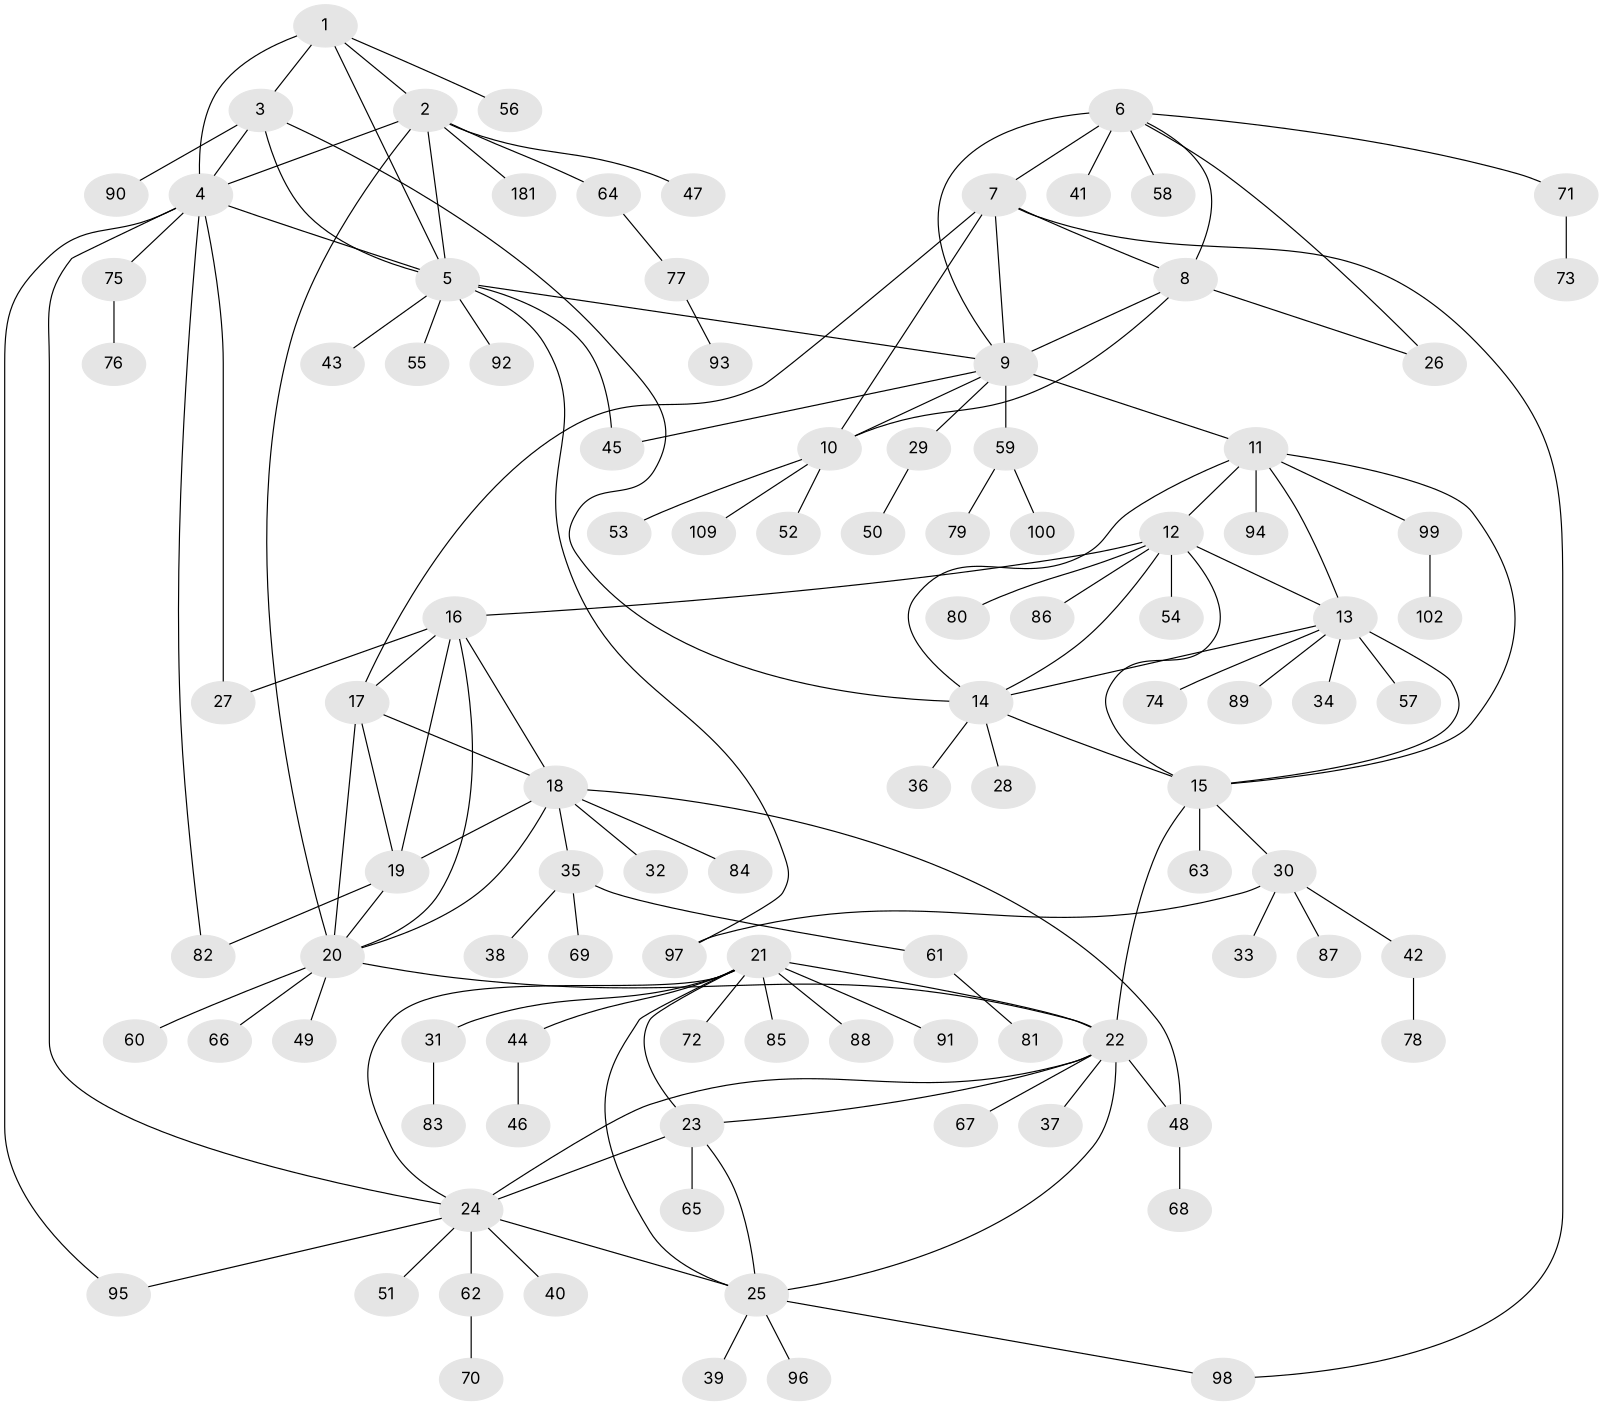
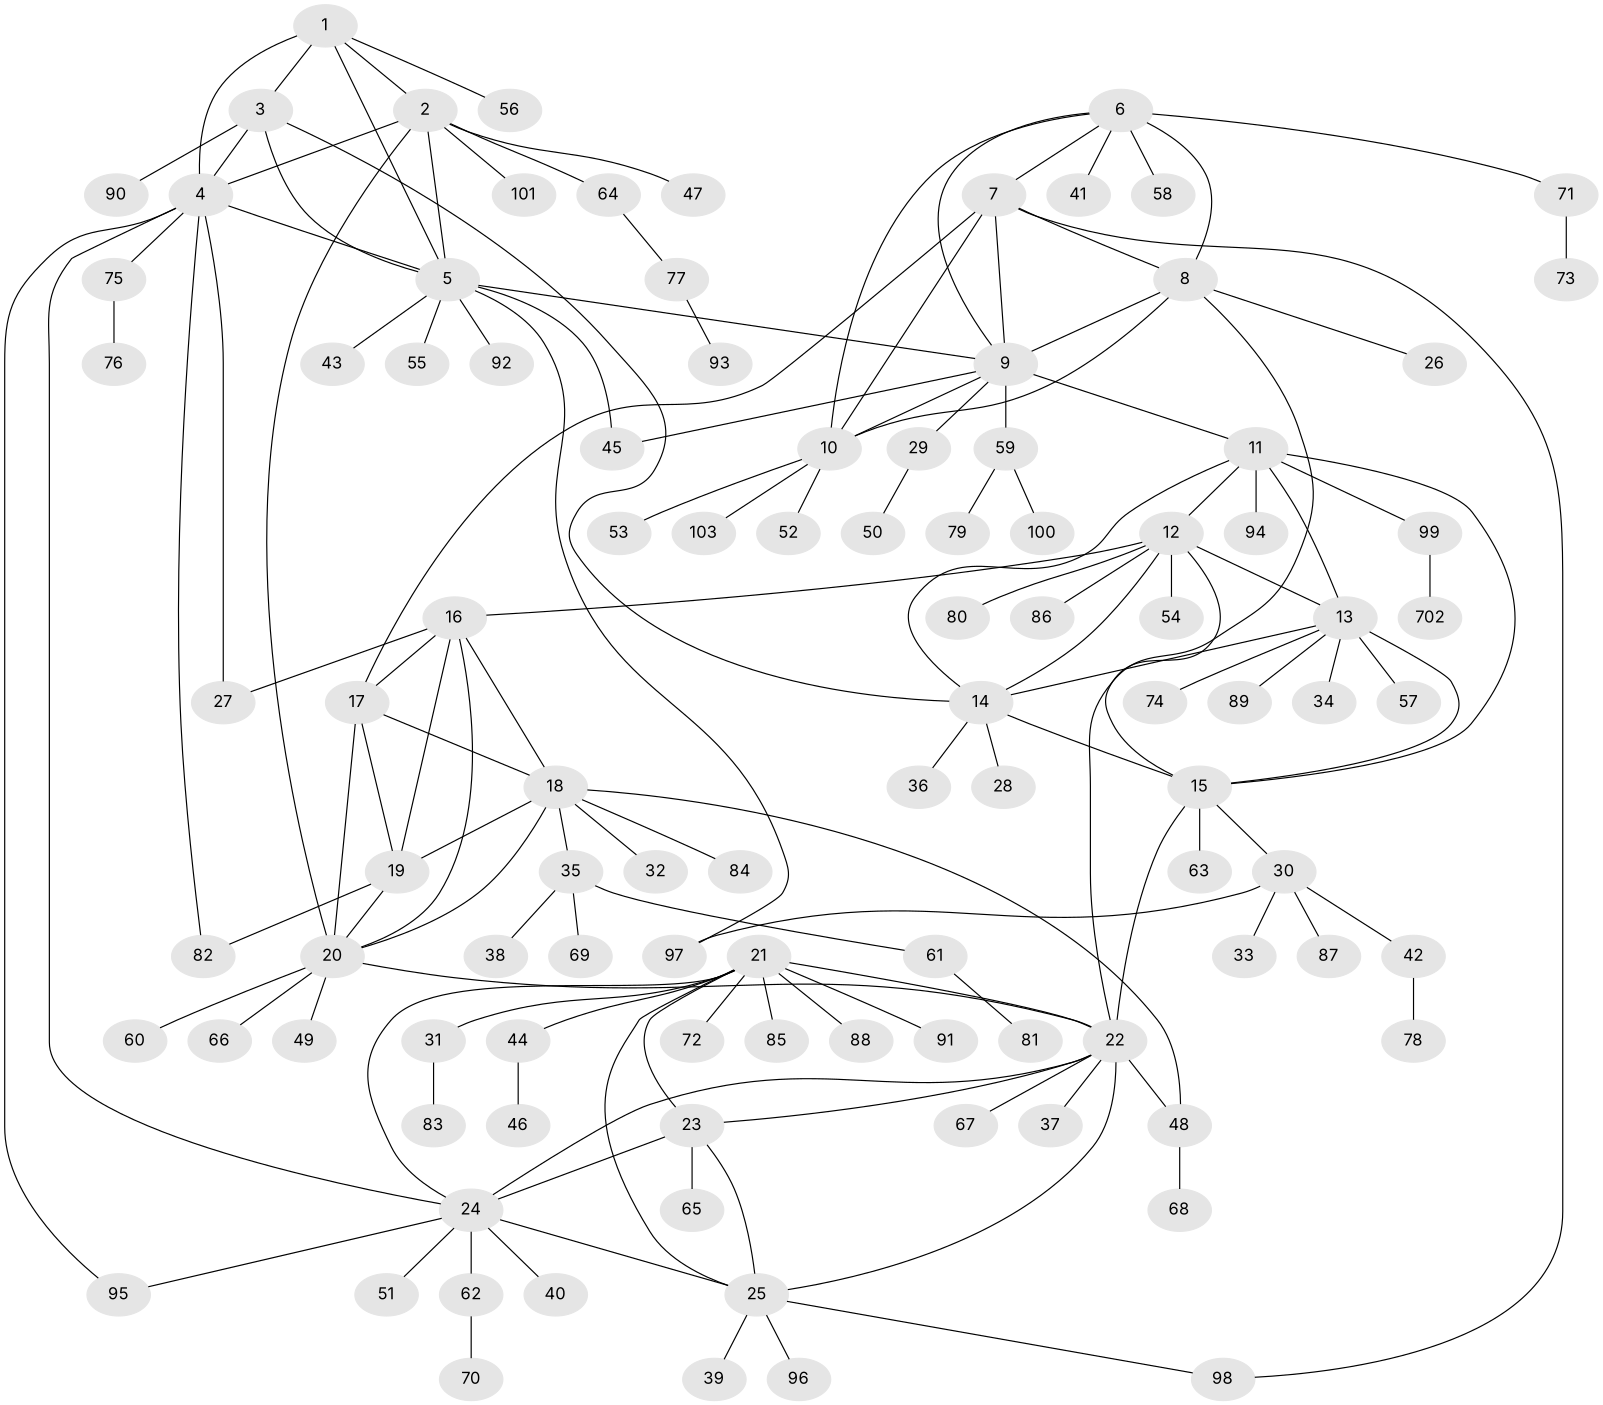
node "181": label "181" -> "101"
edge "6" -- "26": now "6" -- "10"
node "109": label "109" -> "103"
node "102": label "102" -> "702"
edge "8" -- "22": added
